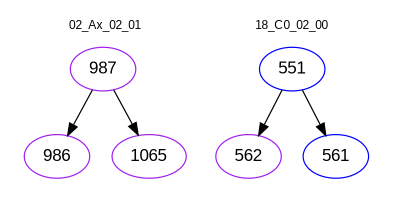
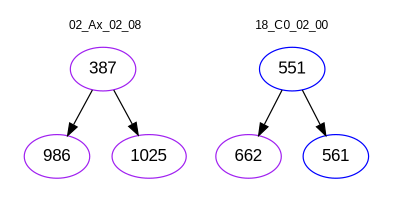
cluster "02_Ax_02_01": label "02_Ax_02_01" -> "02_Ax_02_08"
node "987": label "987" -> "387"
node "1065": label "1065" -> "1025"
node "562": label "562" -> "662"
